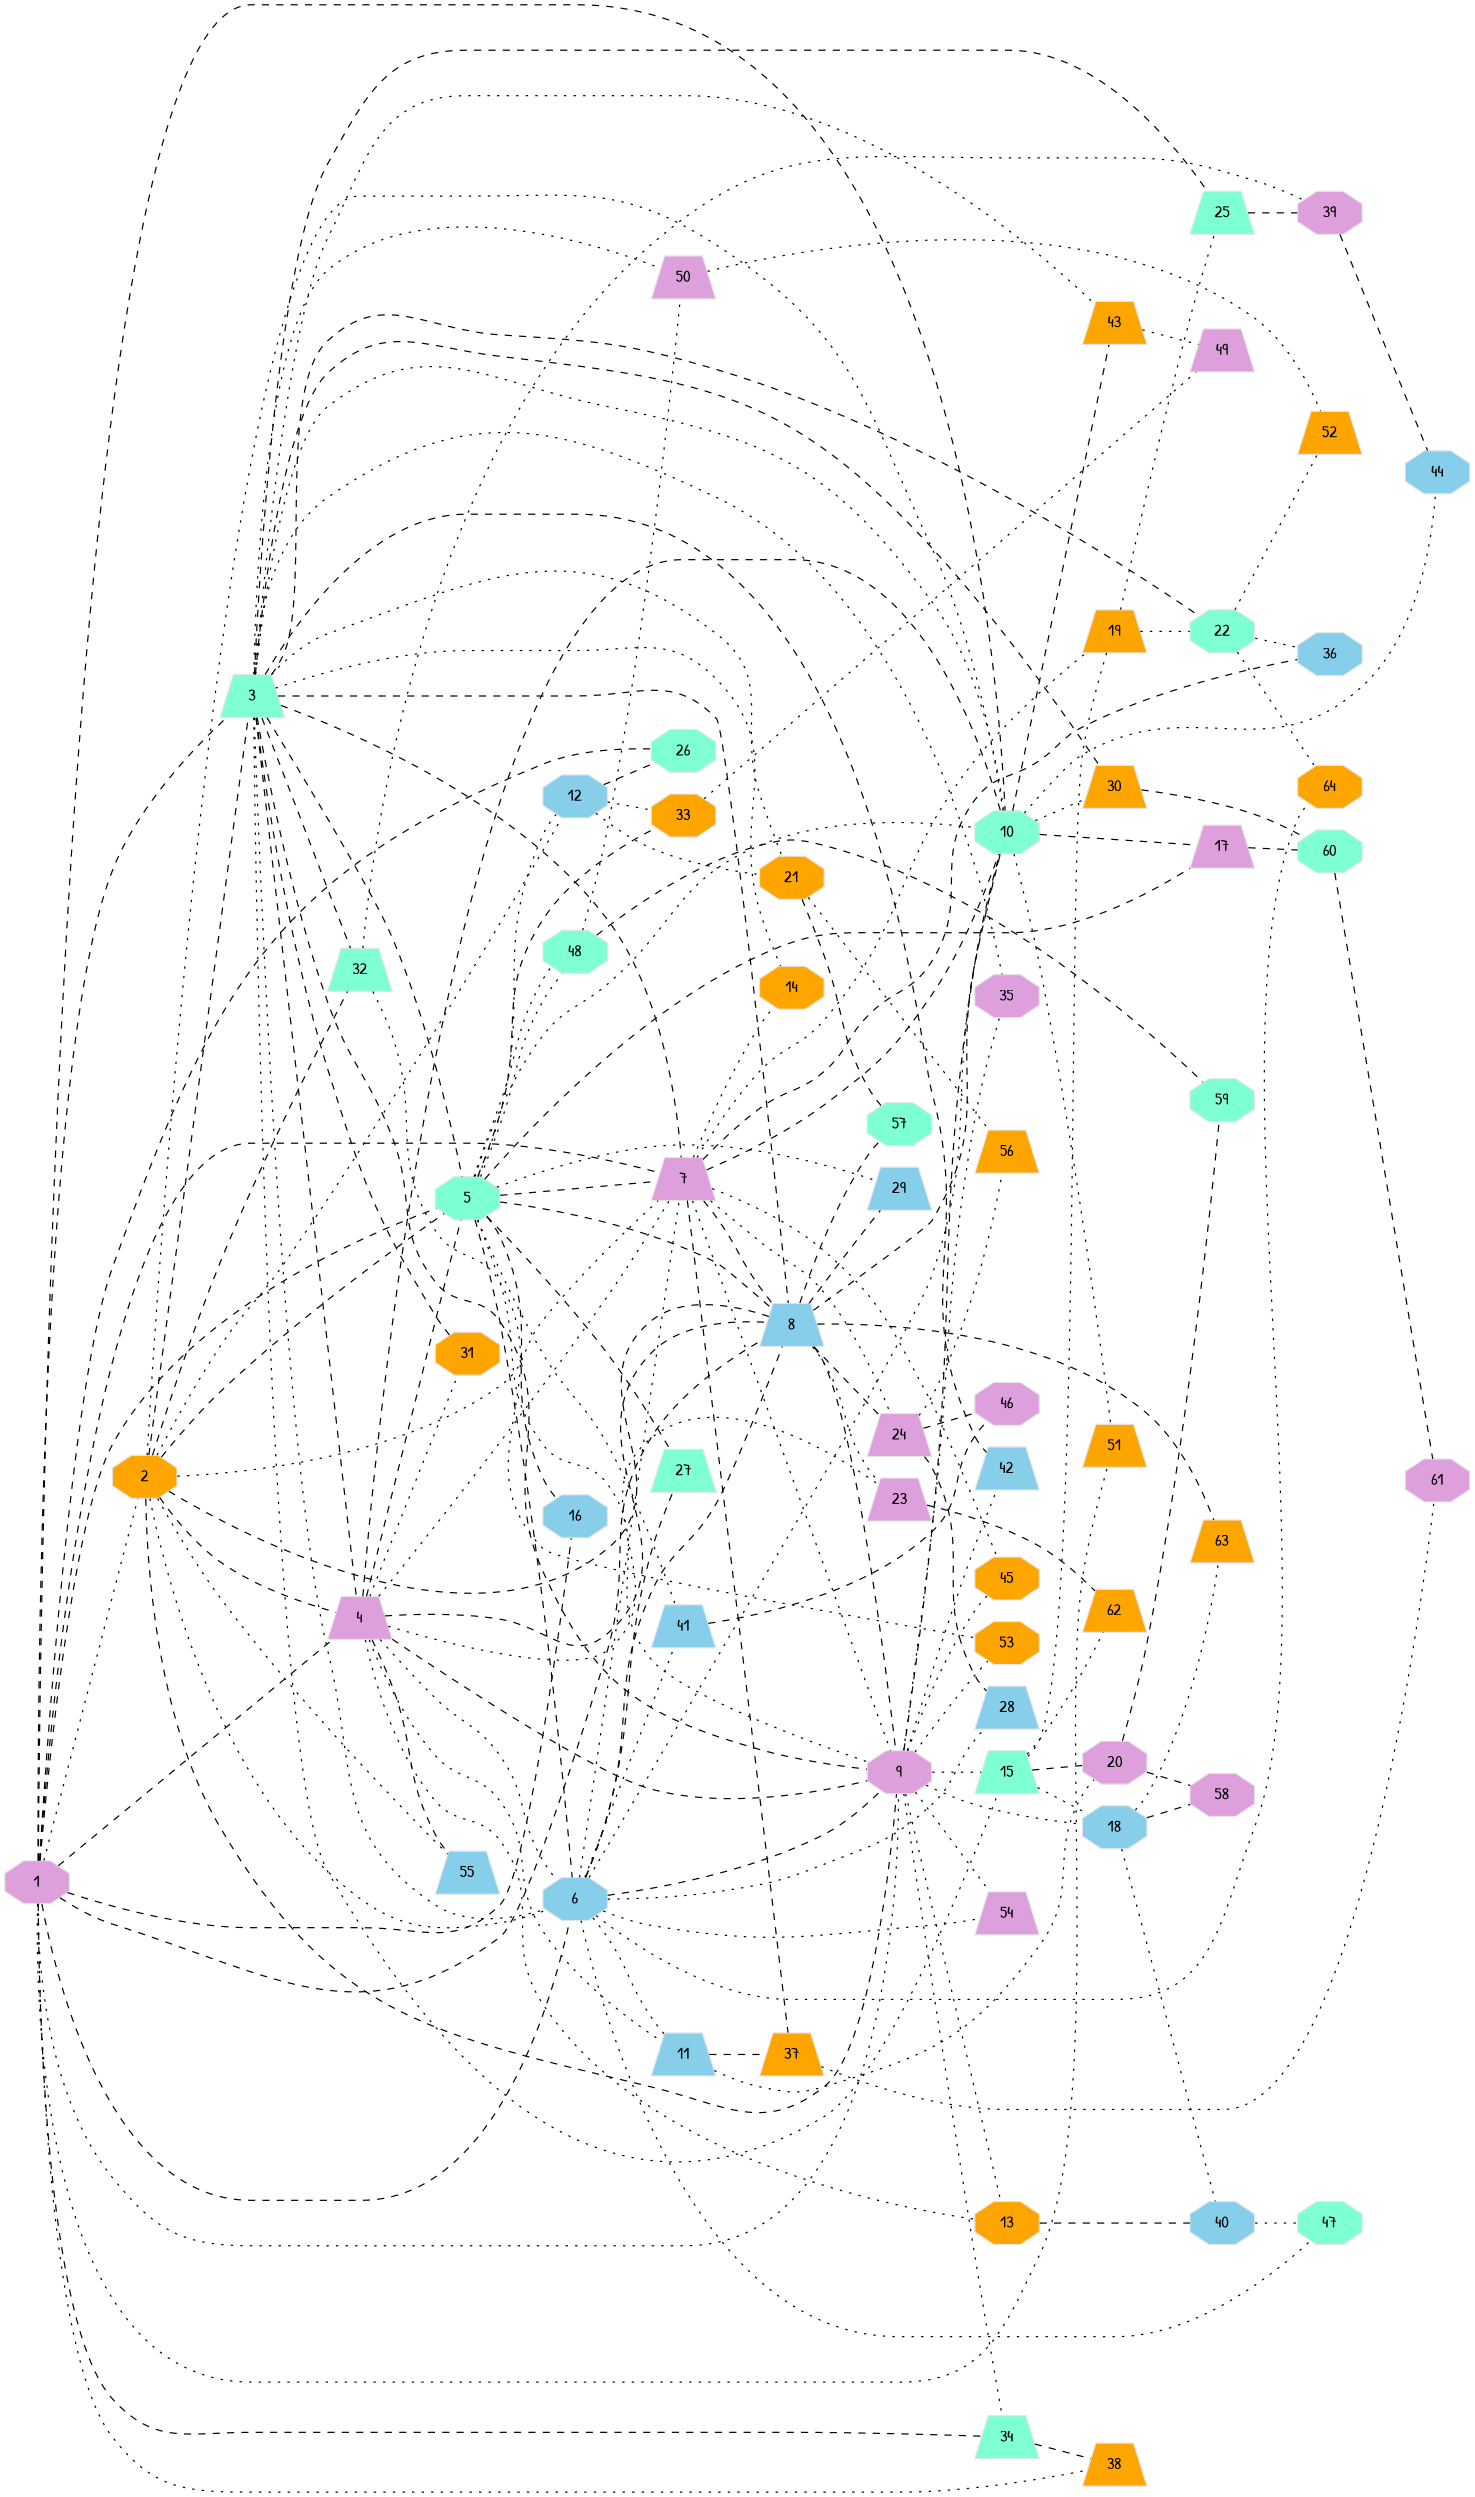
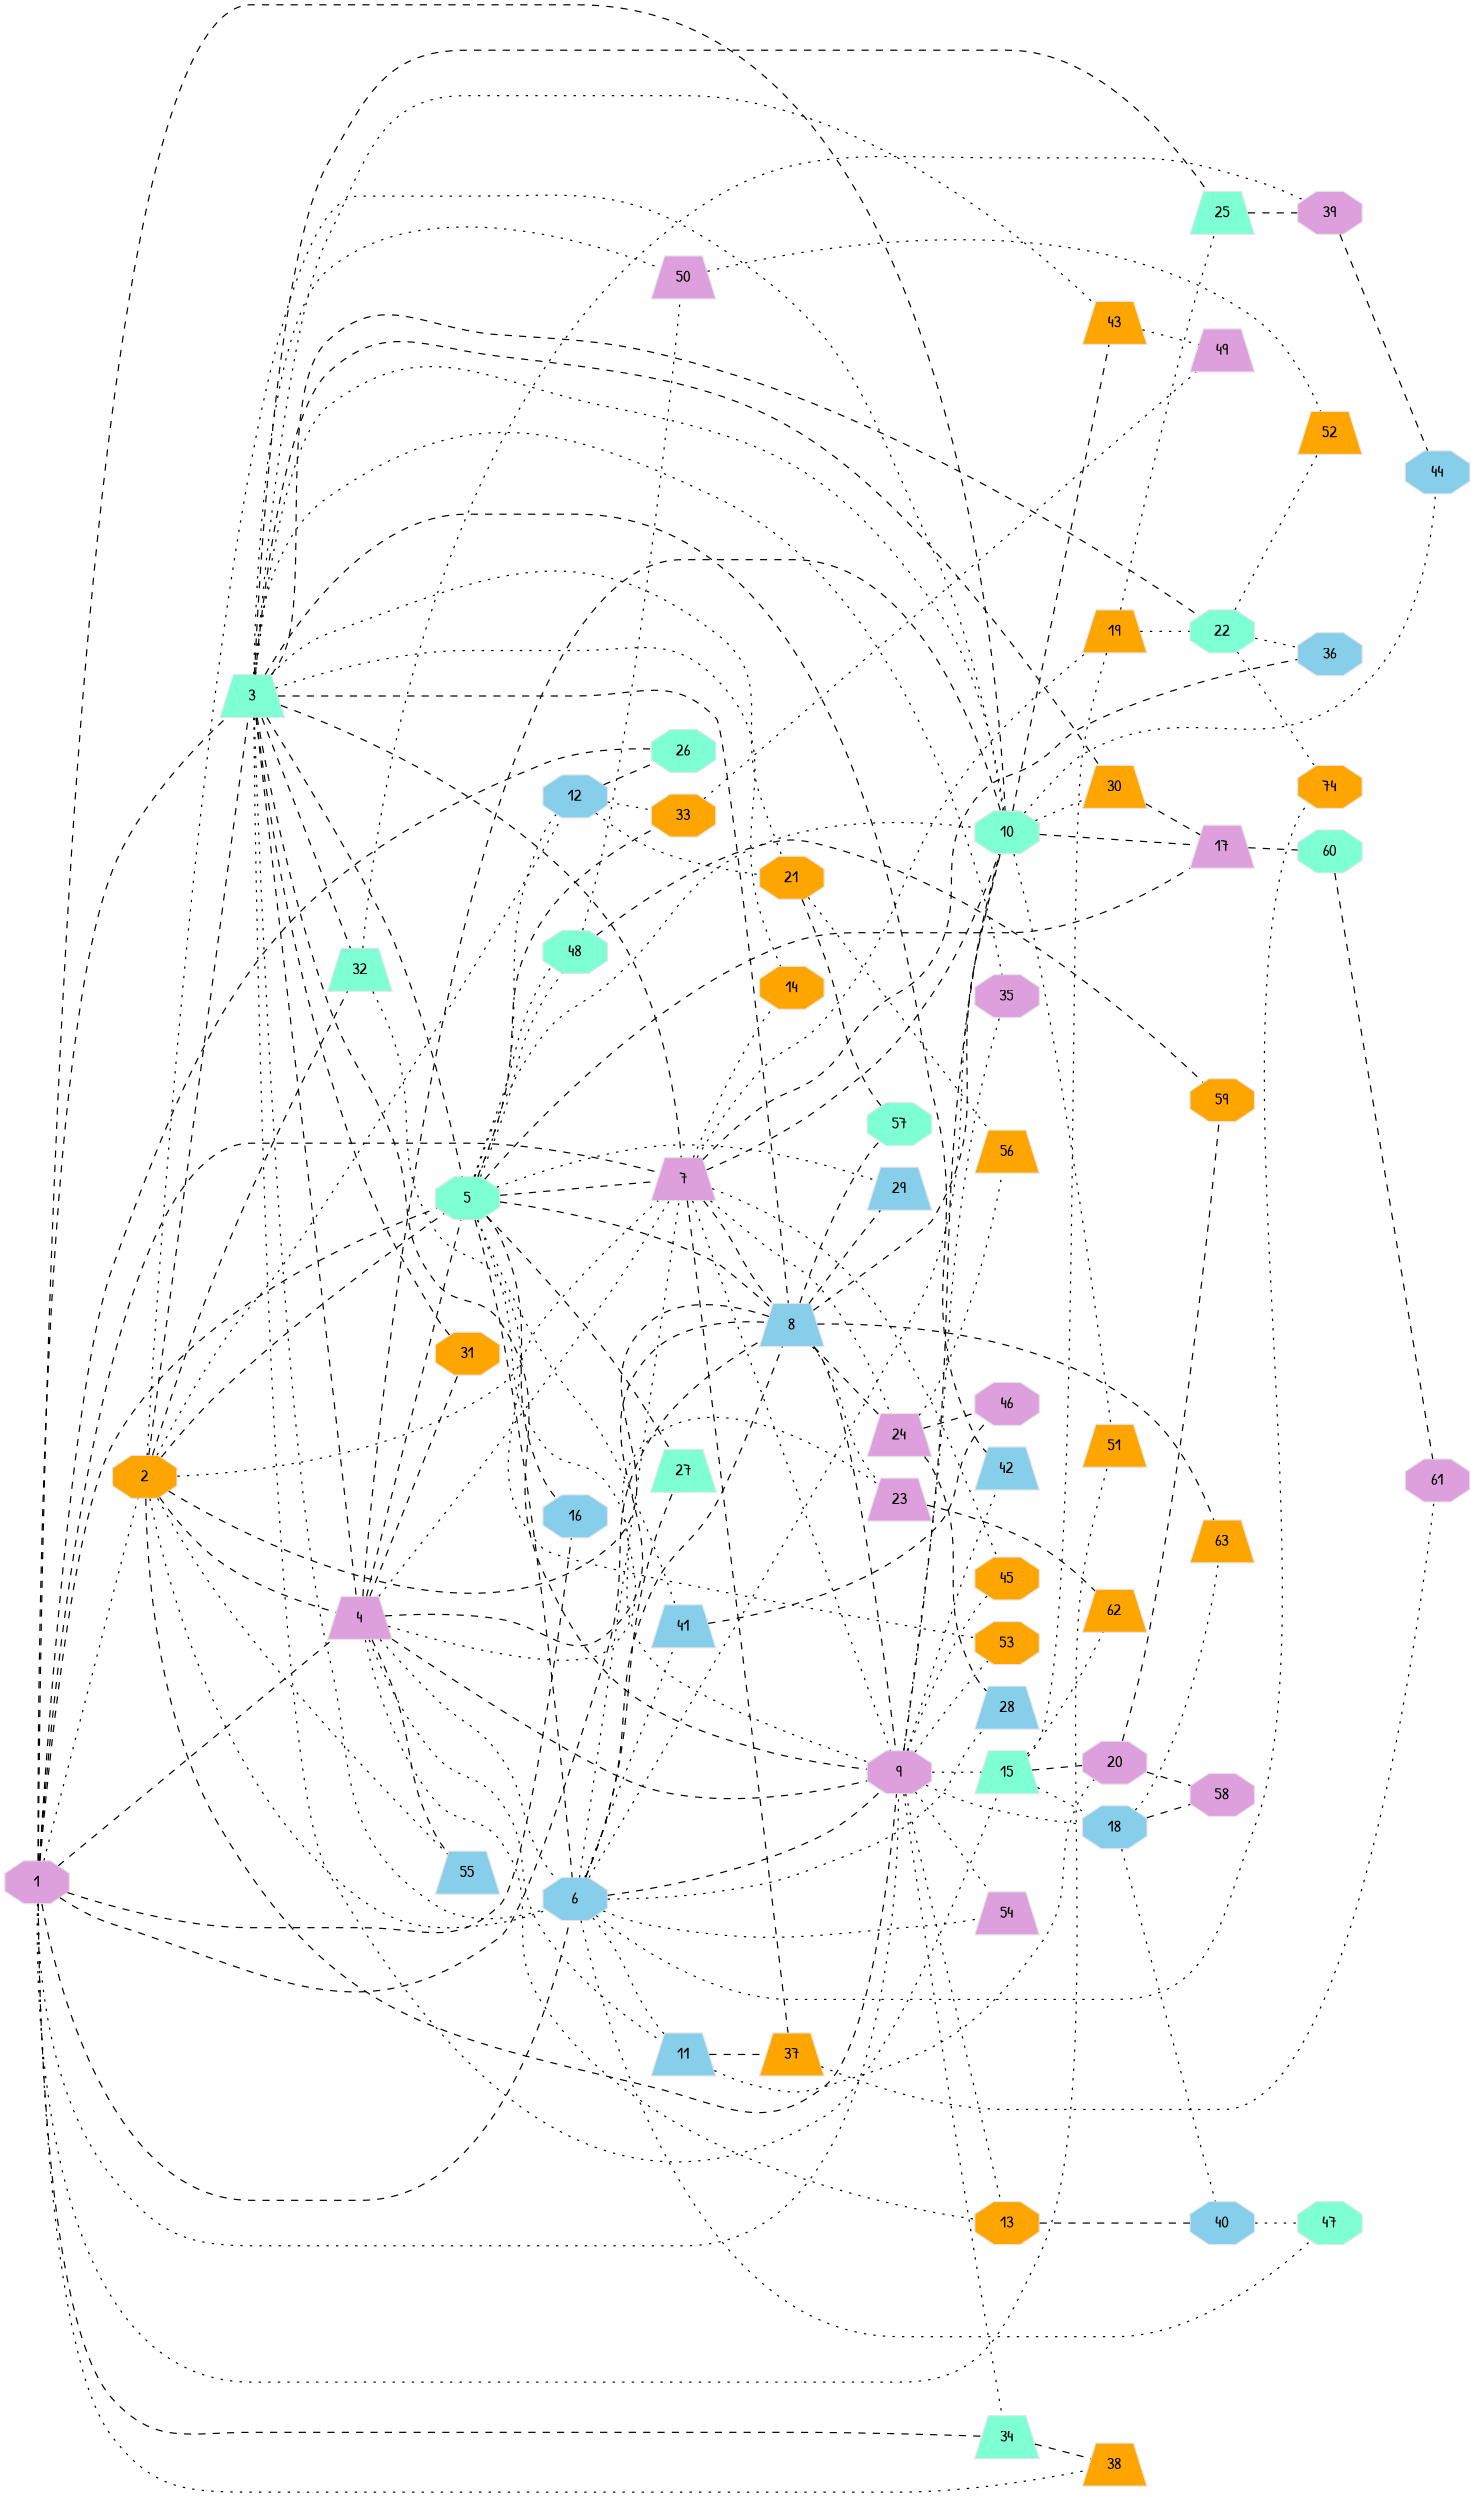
node "64": label "64" -> "74"
edge "30" -- "60": now "30" -- "17"
node "59": fillcolor aquamarine -> orange
edge "31" -- "4": style dotted -> dashed
